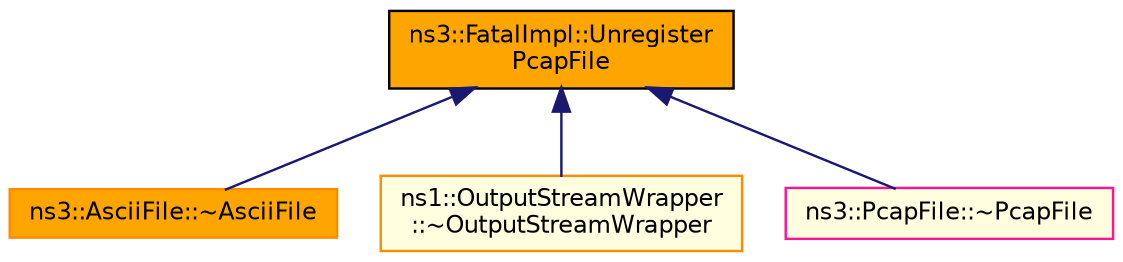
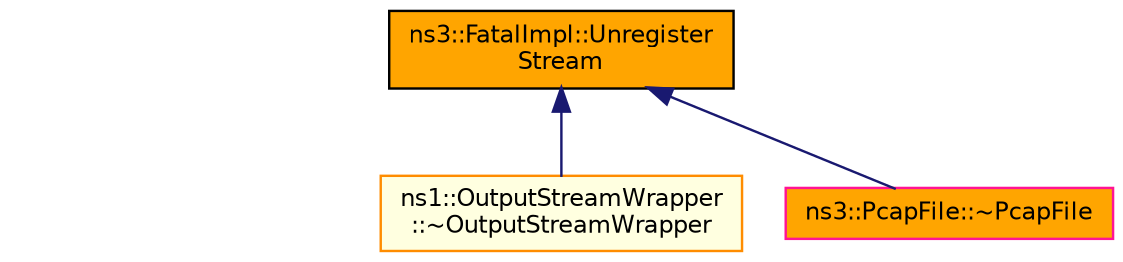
node "ns3::FatalImpl::Unregister PcapFile": label "ns3::FatalImpl::Unregister PcapFile" -> "ns3::FatalImpl::Unregister Stream"
node "ns3::AsciiFile::~AsciiFile": removed
node "ns3::PcapFile::~PcapFile": fillcolor lightyellow -> orange
